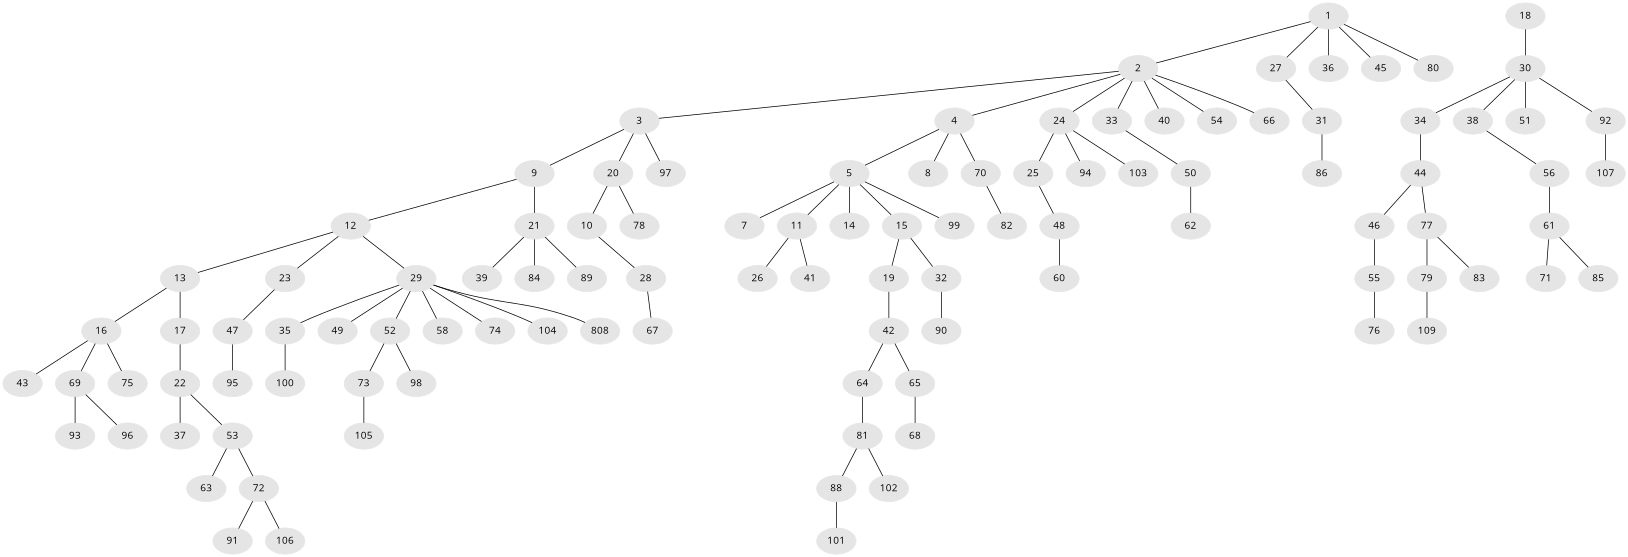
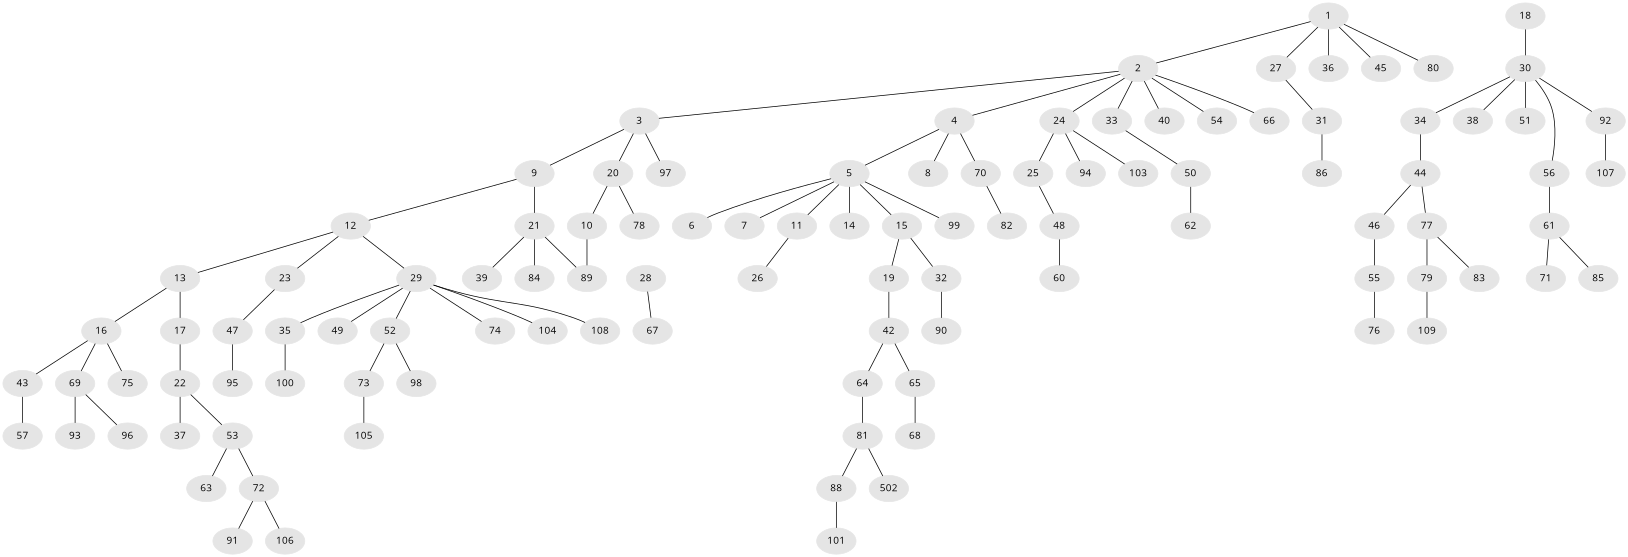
edge "38" -- "56": now "30" -- "56"
node "6": added
edge "10" -- "28": now "10" -- "89"
node "41": removed
node "58": removed
node "808": label "808" -> "108"
node "57": added
node "102": label "102" -> "502"
